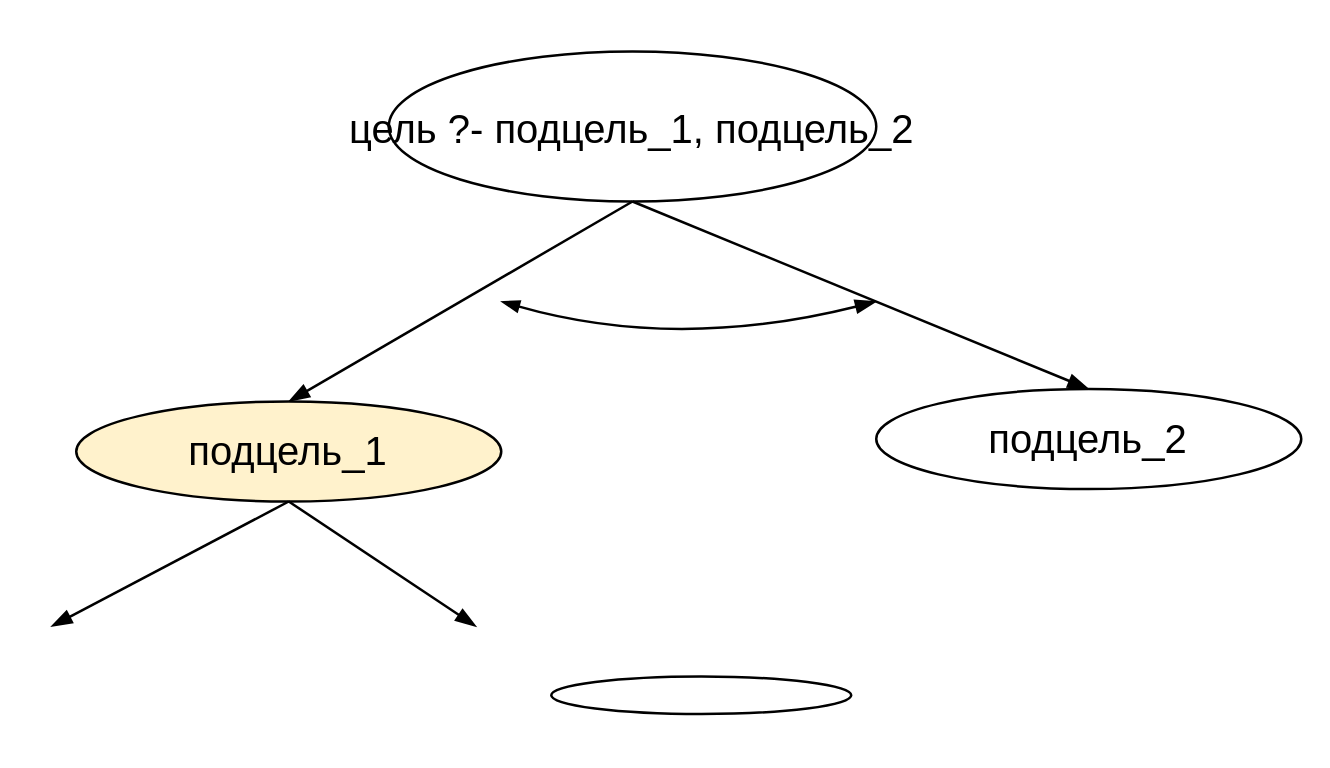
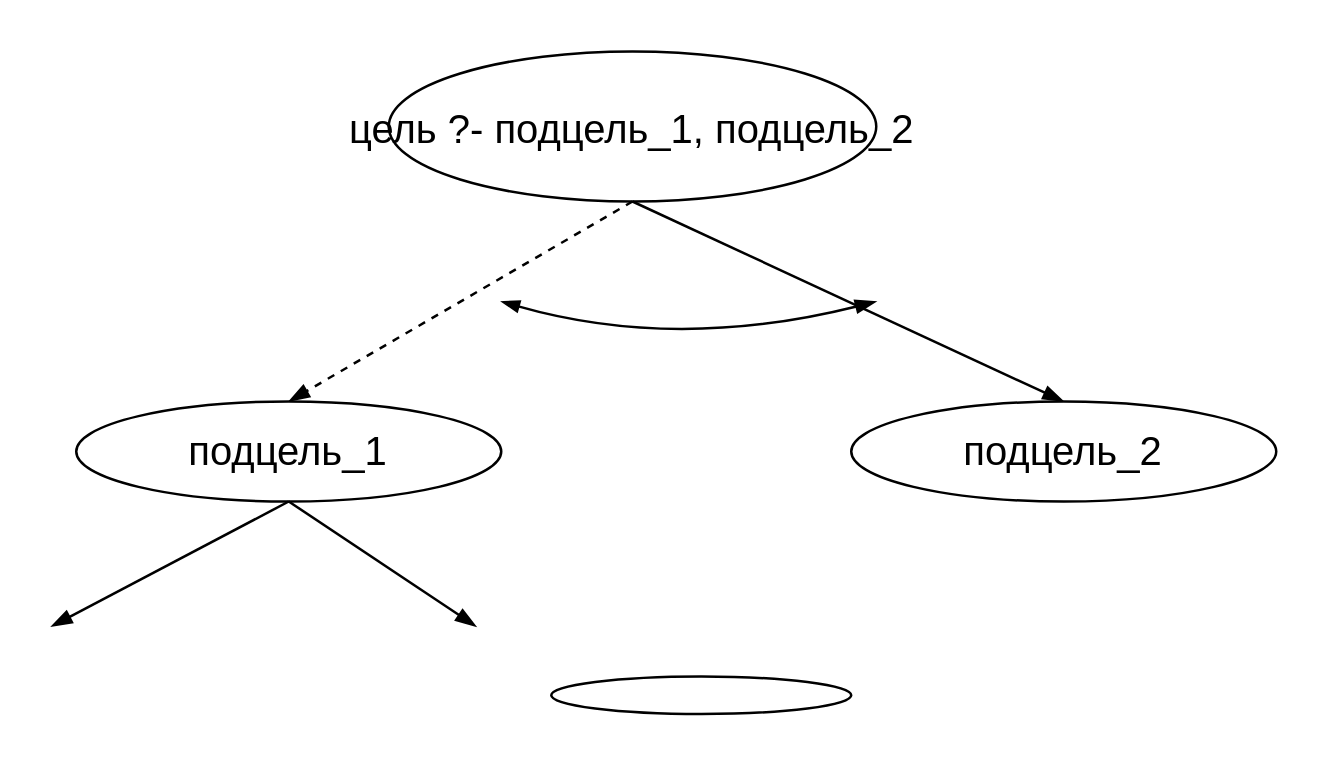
edge "цель ?- подцель_1, подцель_2" -> "подцель_1": style solid -> dashed
node "подцель_2": moved (1089, 439) -> (1064, 451)
node "подцель_1": fillcolor #fff2cc -> #ffffff
